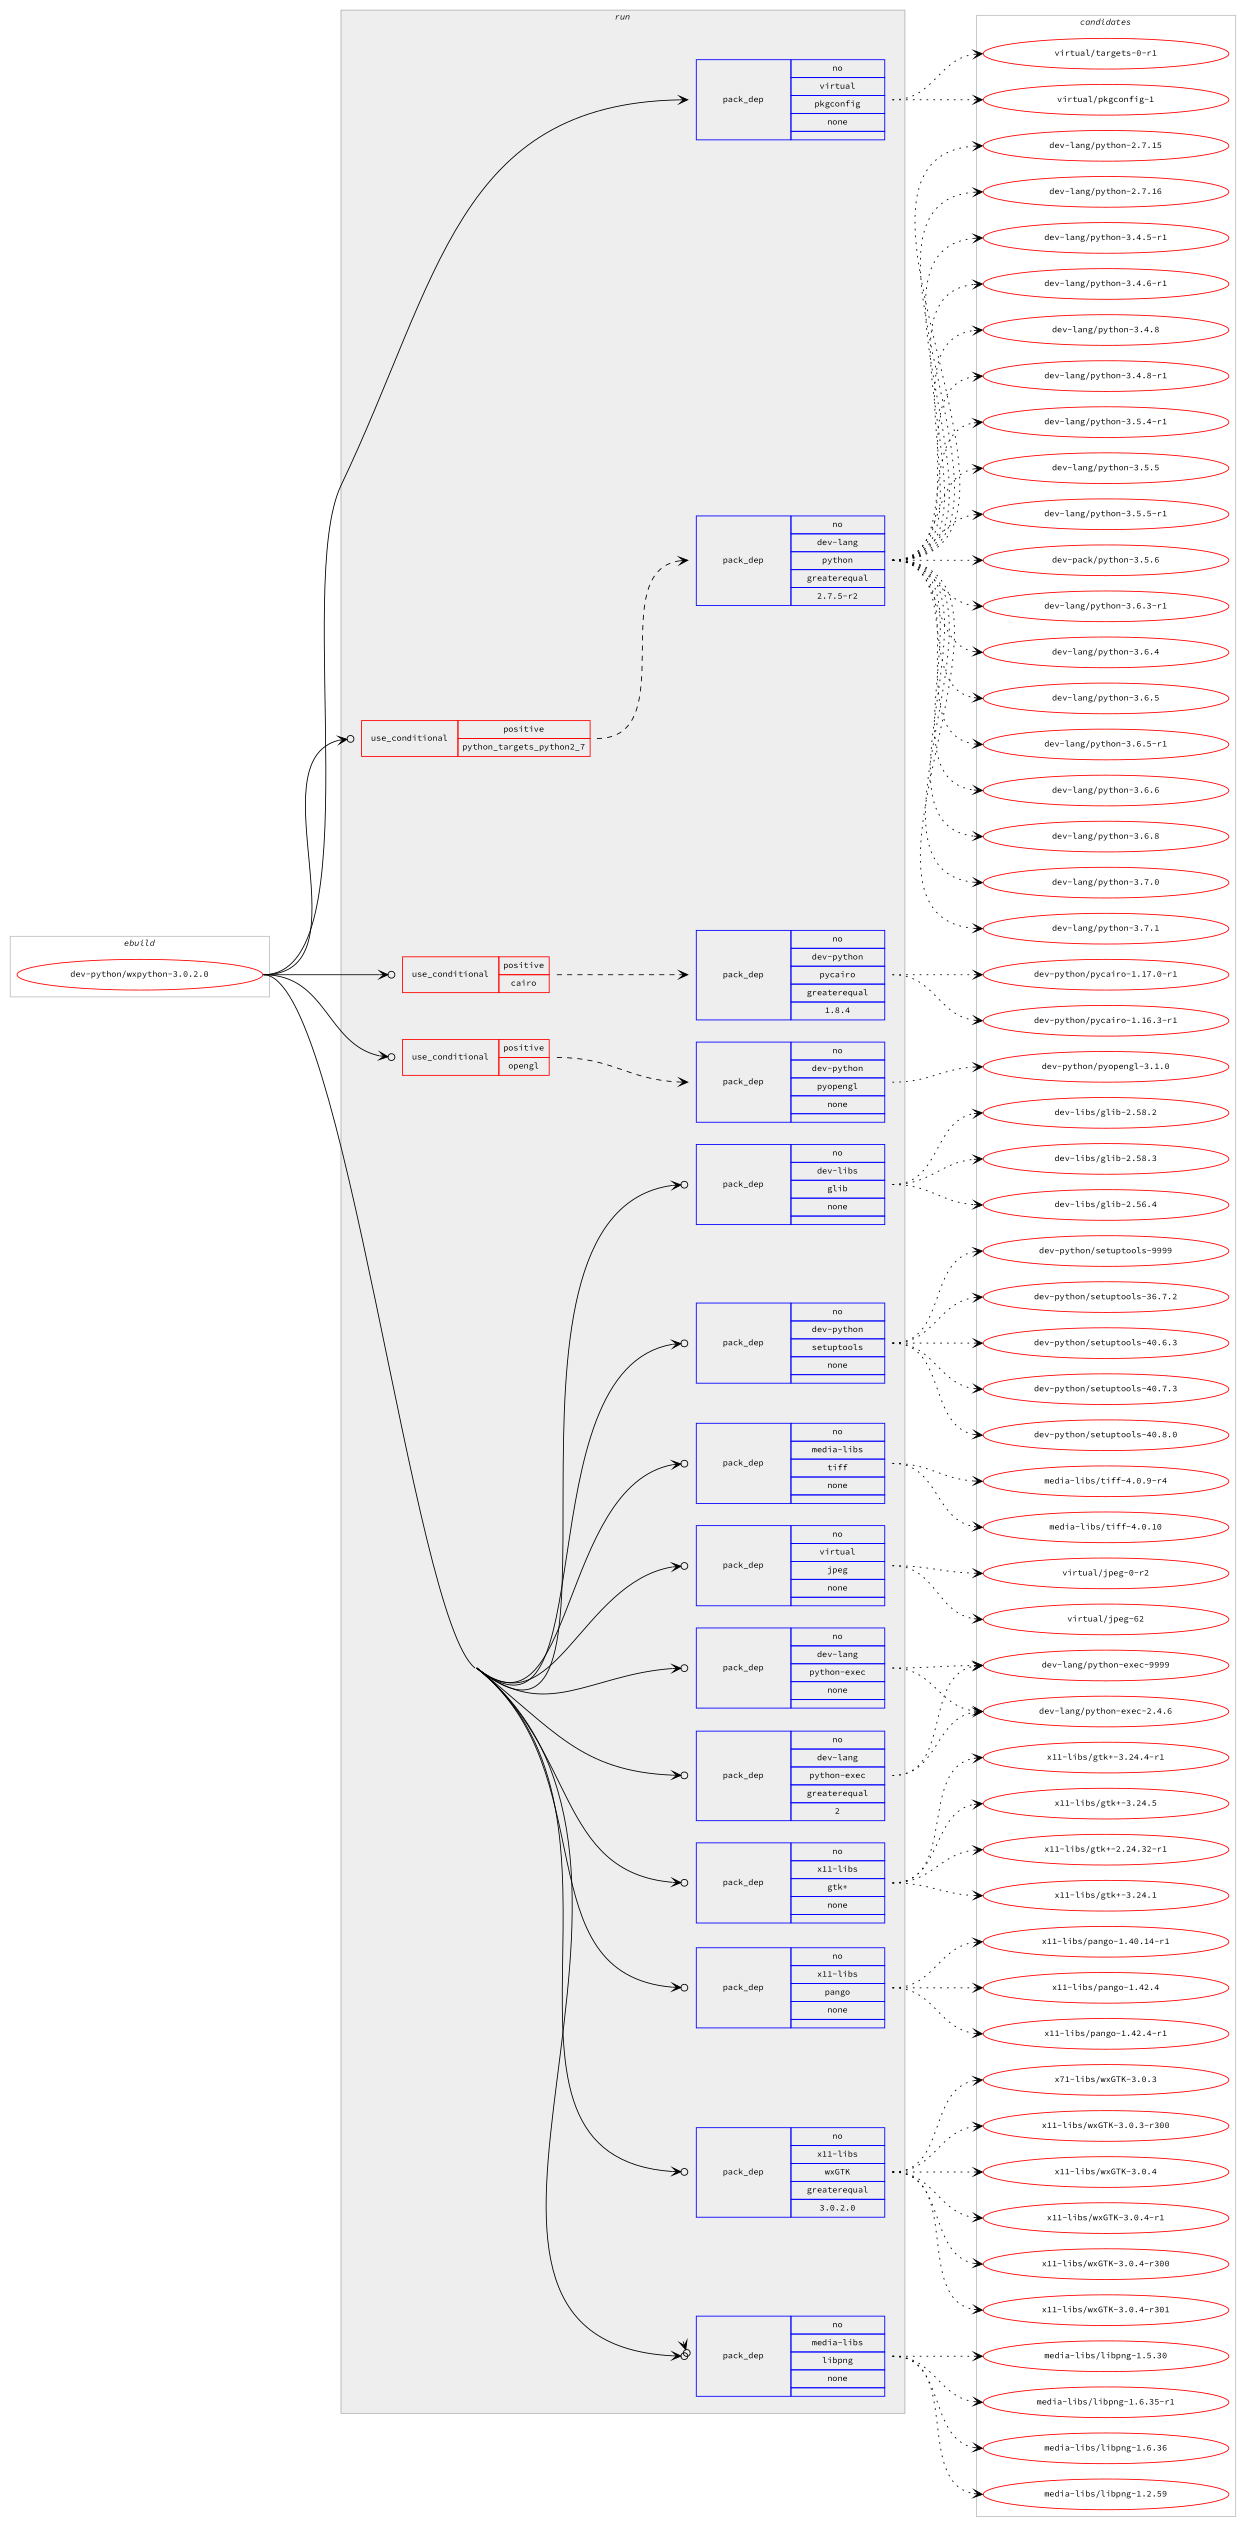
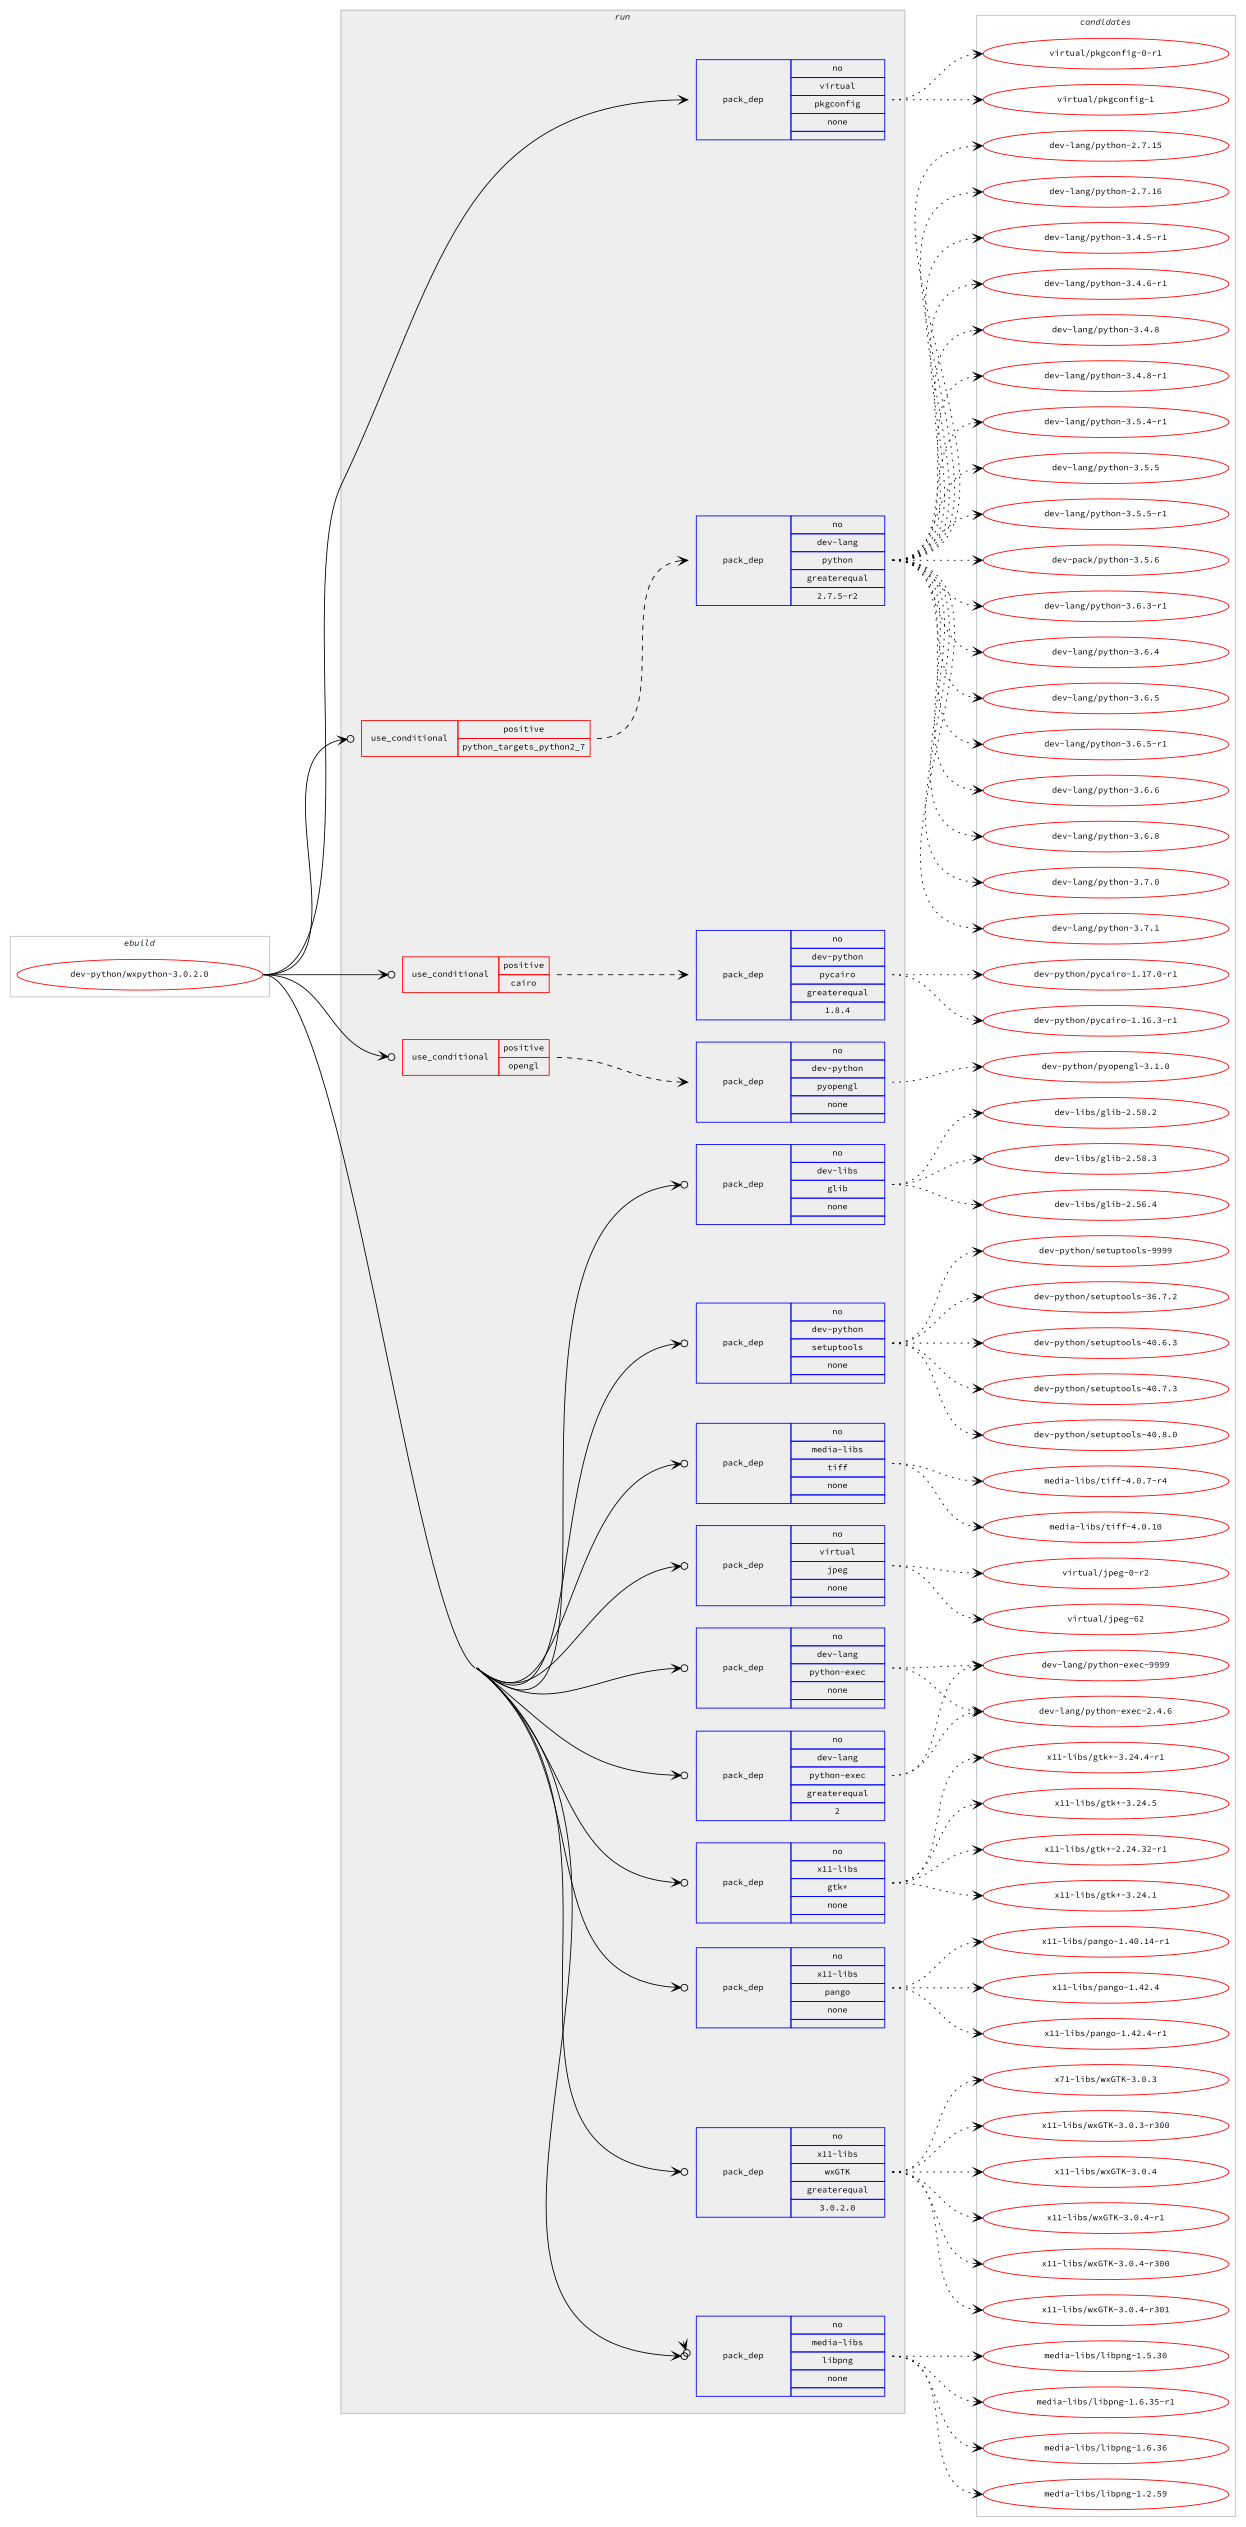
node "virtual/targets-0-r1": label "virtual/targets-0-r1" -> "virtual/pkgconfig-0-r1"
node "media-libs/tiff-4.0.9-r4": label "media-libs/tiff-4.0.9-r4" -> "media-libs/tiff-4.0.7-r4"
